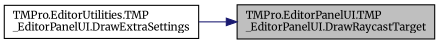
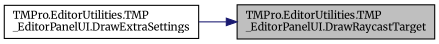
node "TMPro.EditorPanelUI.TMP _EditorPanelUI.DrawRaycastTarget": label "TMPro.EditorPanelUI.TMP _EditorPanelUI.DrawRaycastTarget" -> "TMPro.EditorUtilities.TMP _EditorPanelUI.DrawRaycastTarget"
